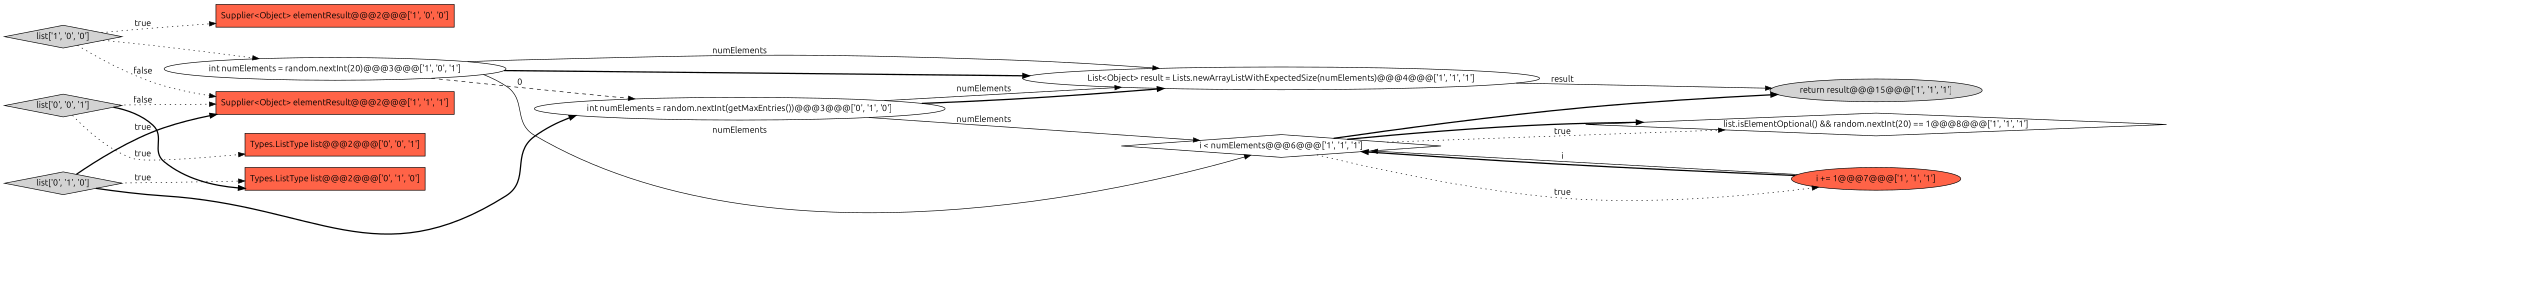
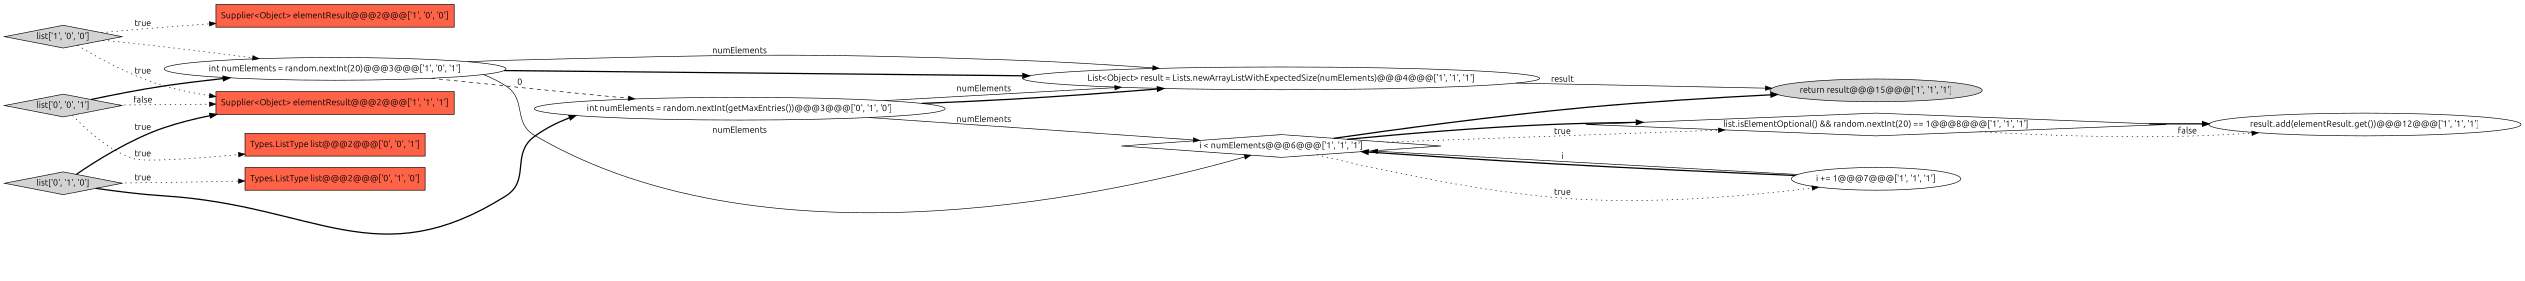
edge "list['1', '0', '0']" -> "Supplier<Object> elementResult@@@2@@@['1', '1', '1']": label "false" -> "true"
node "result.add(elementResult.get())@@@12@@@['1', '1', '1']": added
edge "list['0', '0', '1']" -> "Types.ListType list@@@2@@@['0', '1', '0']": now "list['0', '0', '1']" -> "int numElements = random.nextInt(20)@@@3@@@['1', '0', '1']"
node "i += 1@@@7@@@['1', '1', '1']": fillcolor tomato -> white
